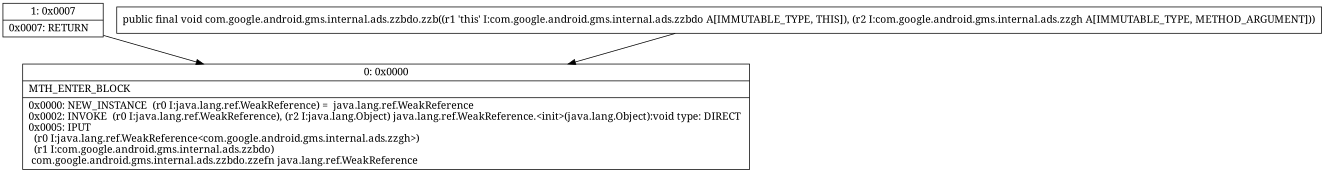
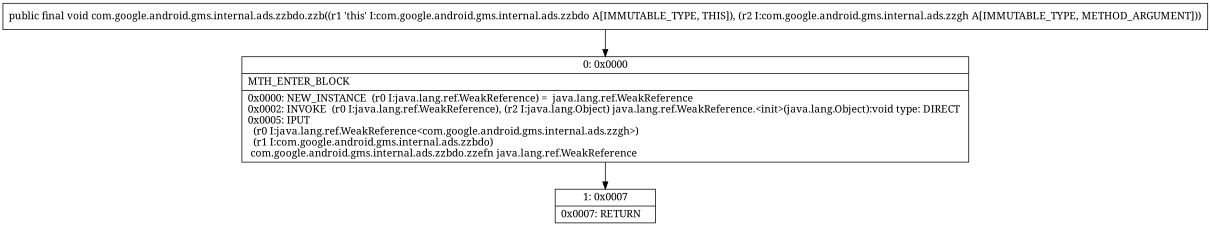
edge "1: 0x0007" -> "0: 0x0000": reversed
